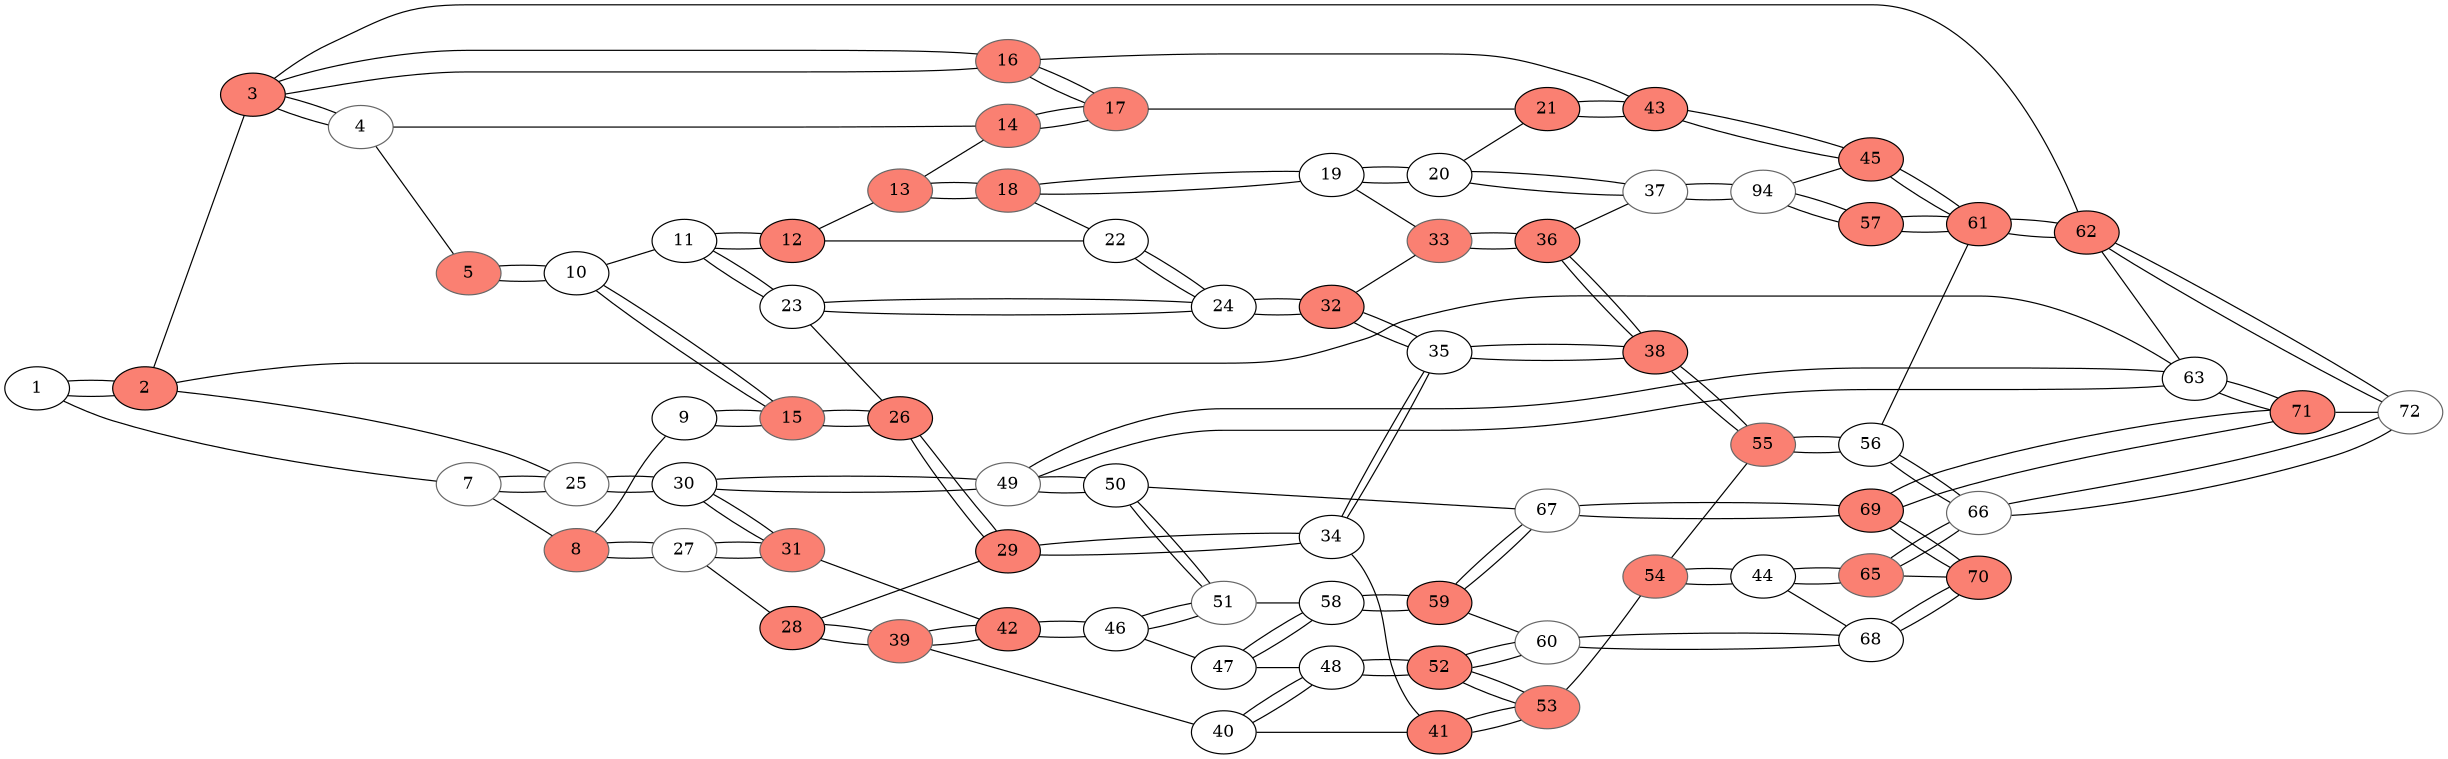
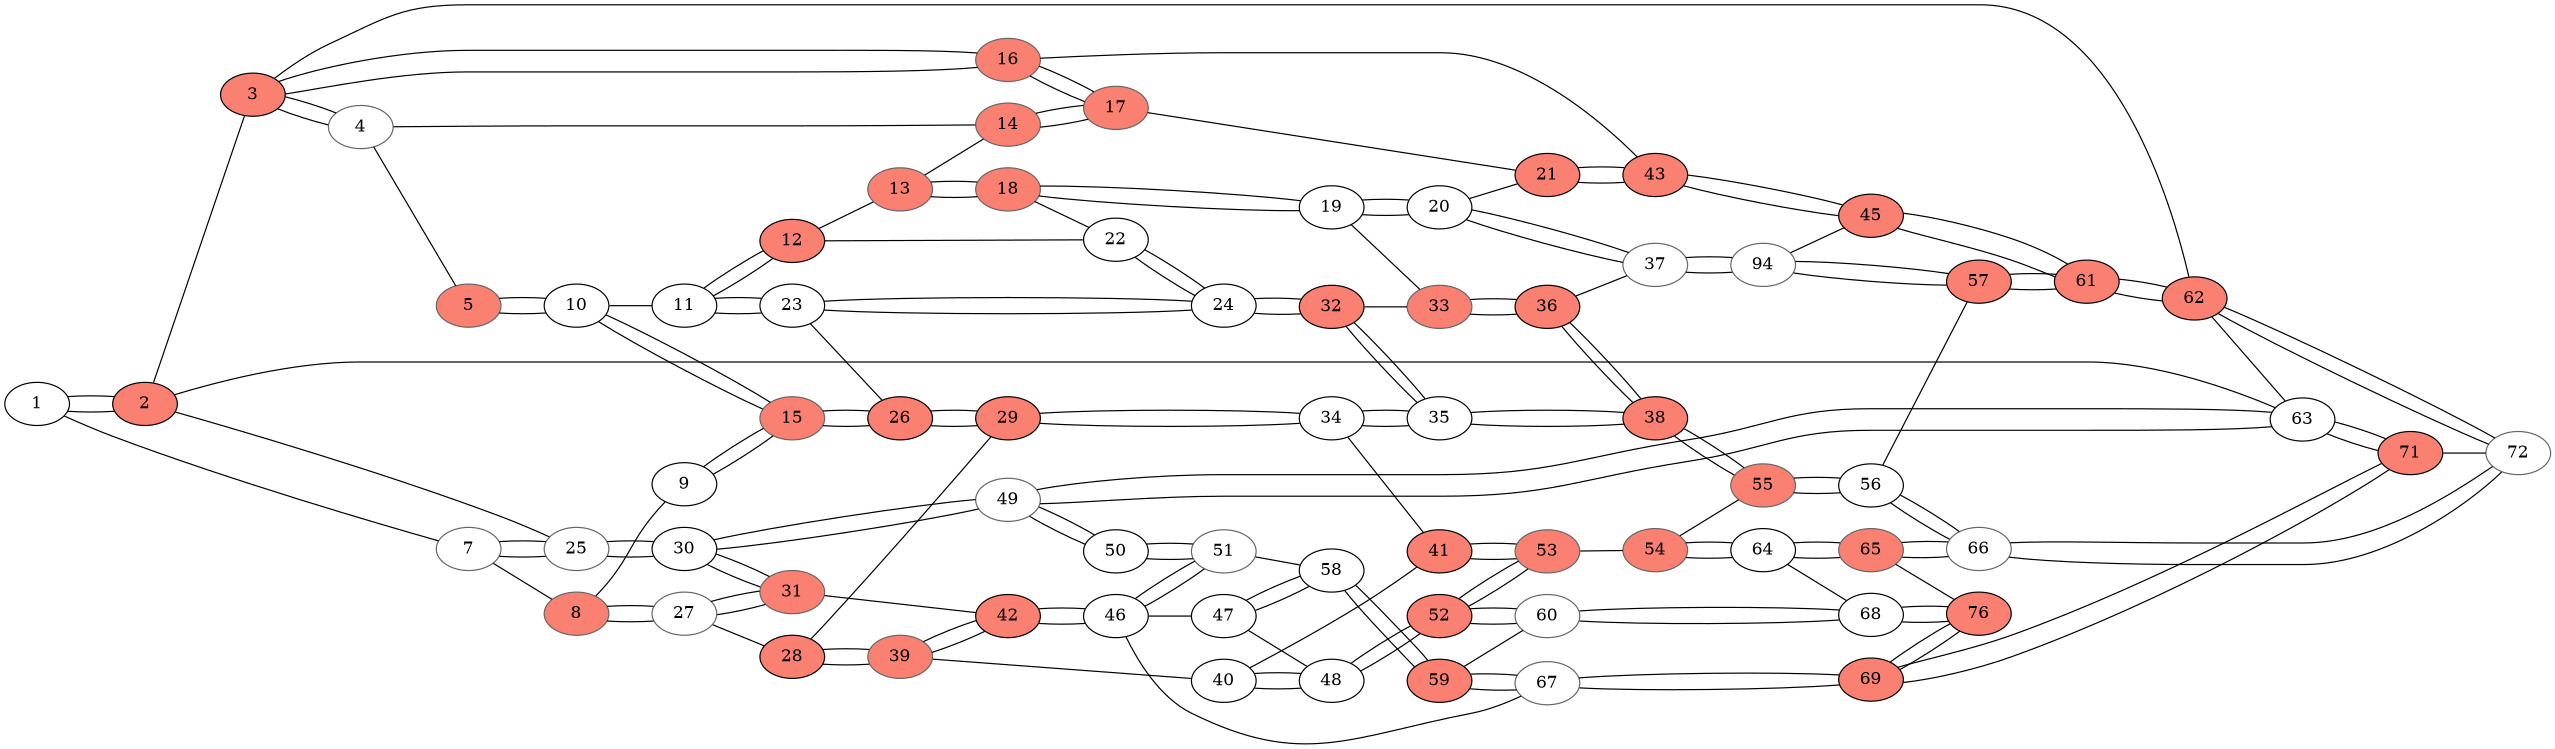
edge "61" -- "56": now "57" -- "56"
edge "50" -- "67": now "46" -- "67"
node "44": label "44" -> "64"
node "70": label "70" -> "76"
